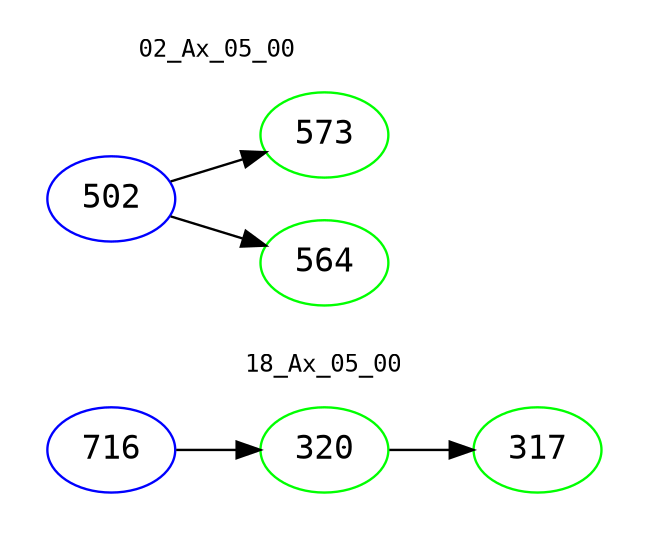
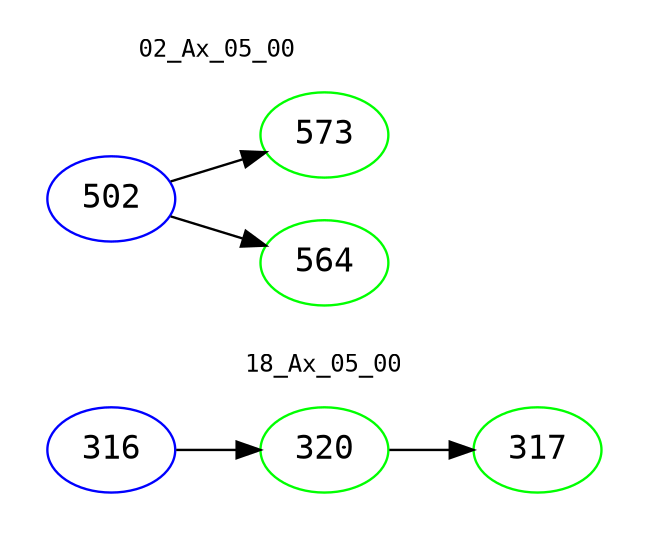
node "716": label "716" -> "316"
